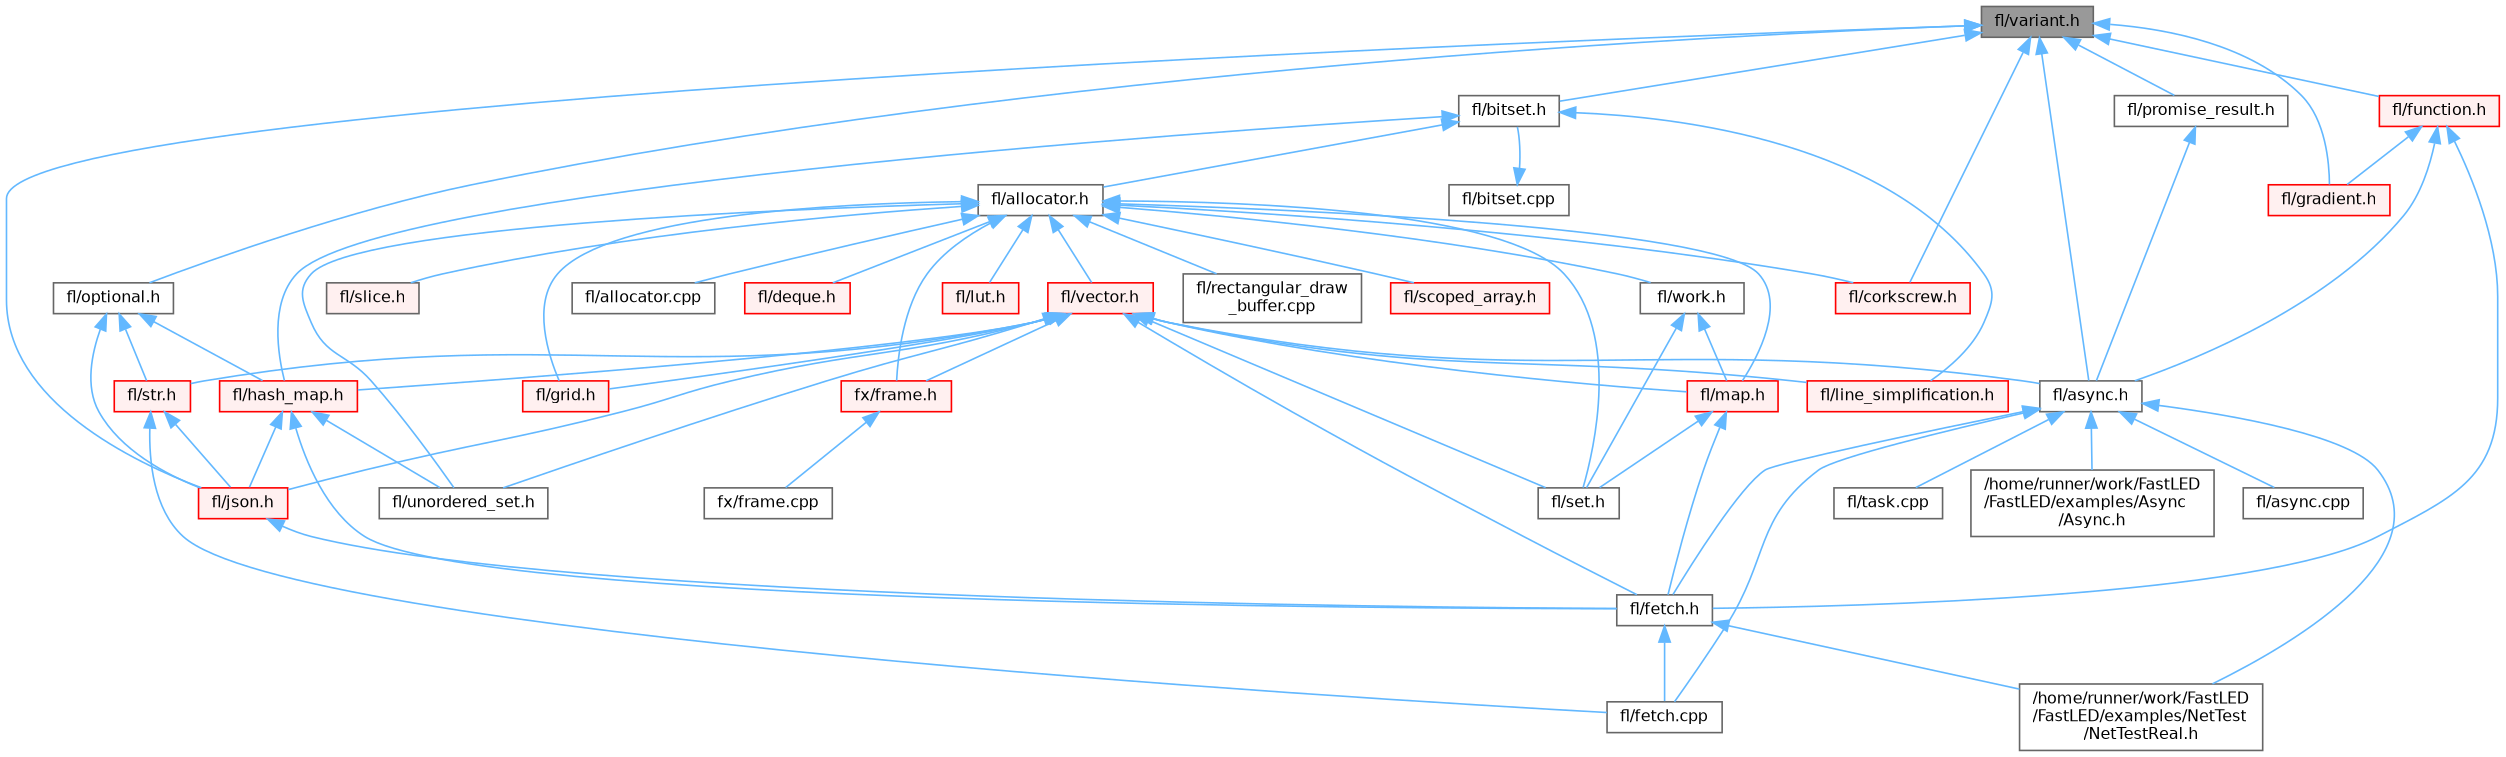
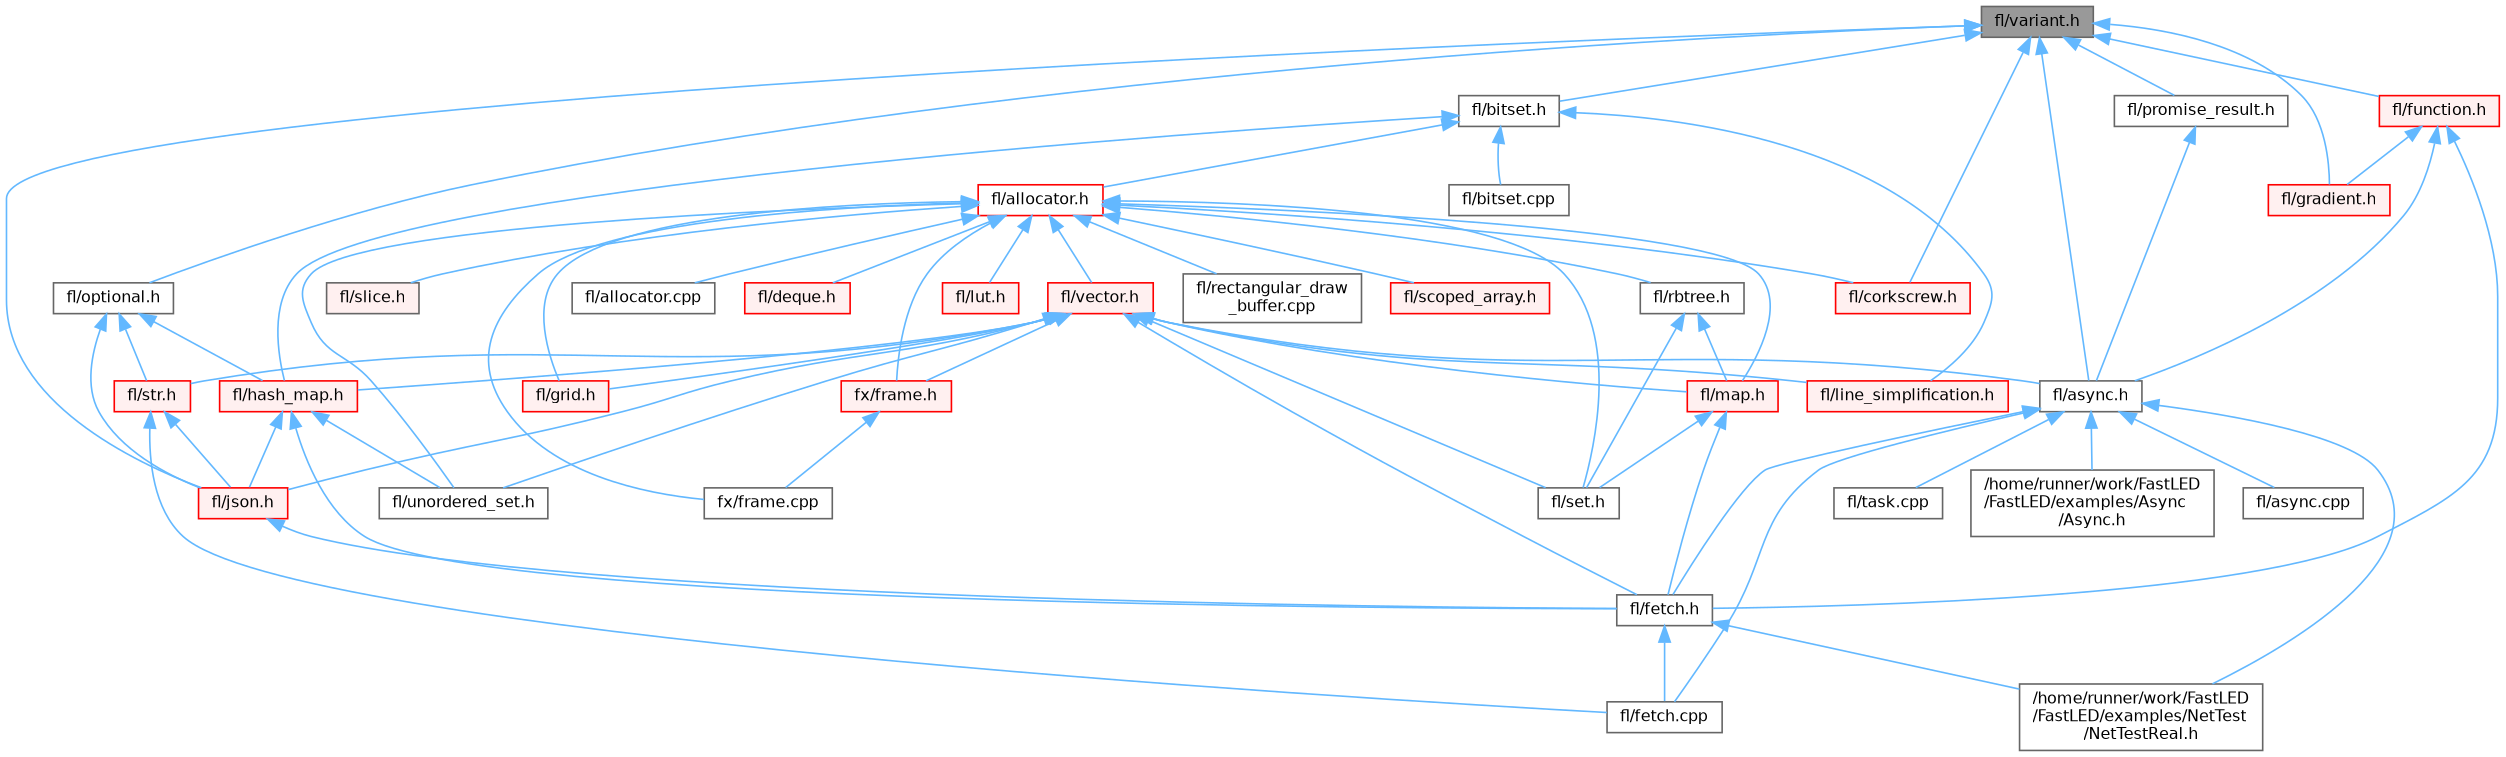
edge "fl/bitset.h" -> "fl/bitset.cpp": reversed
node "fl/allocator.h": color grey40 -> red
edge "fx/frame.cpp" -> "fl/allocator.h": added
node "fl/work.h": label "fl/work.h" -> "fl/rbtree.h"
